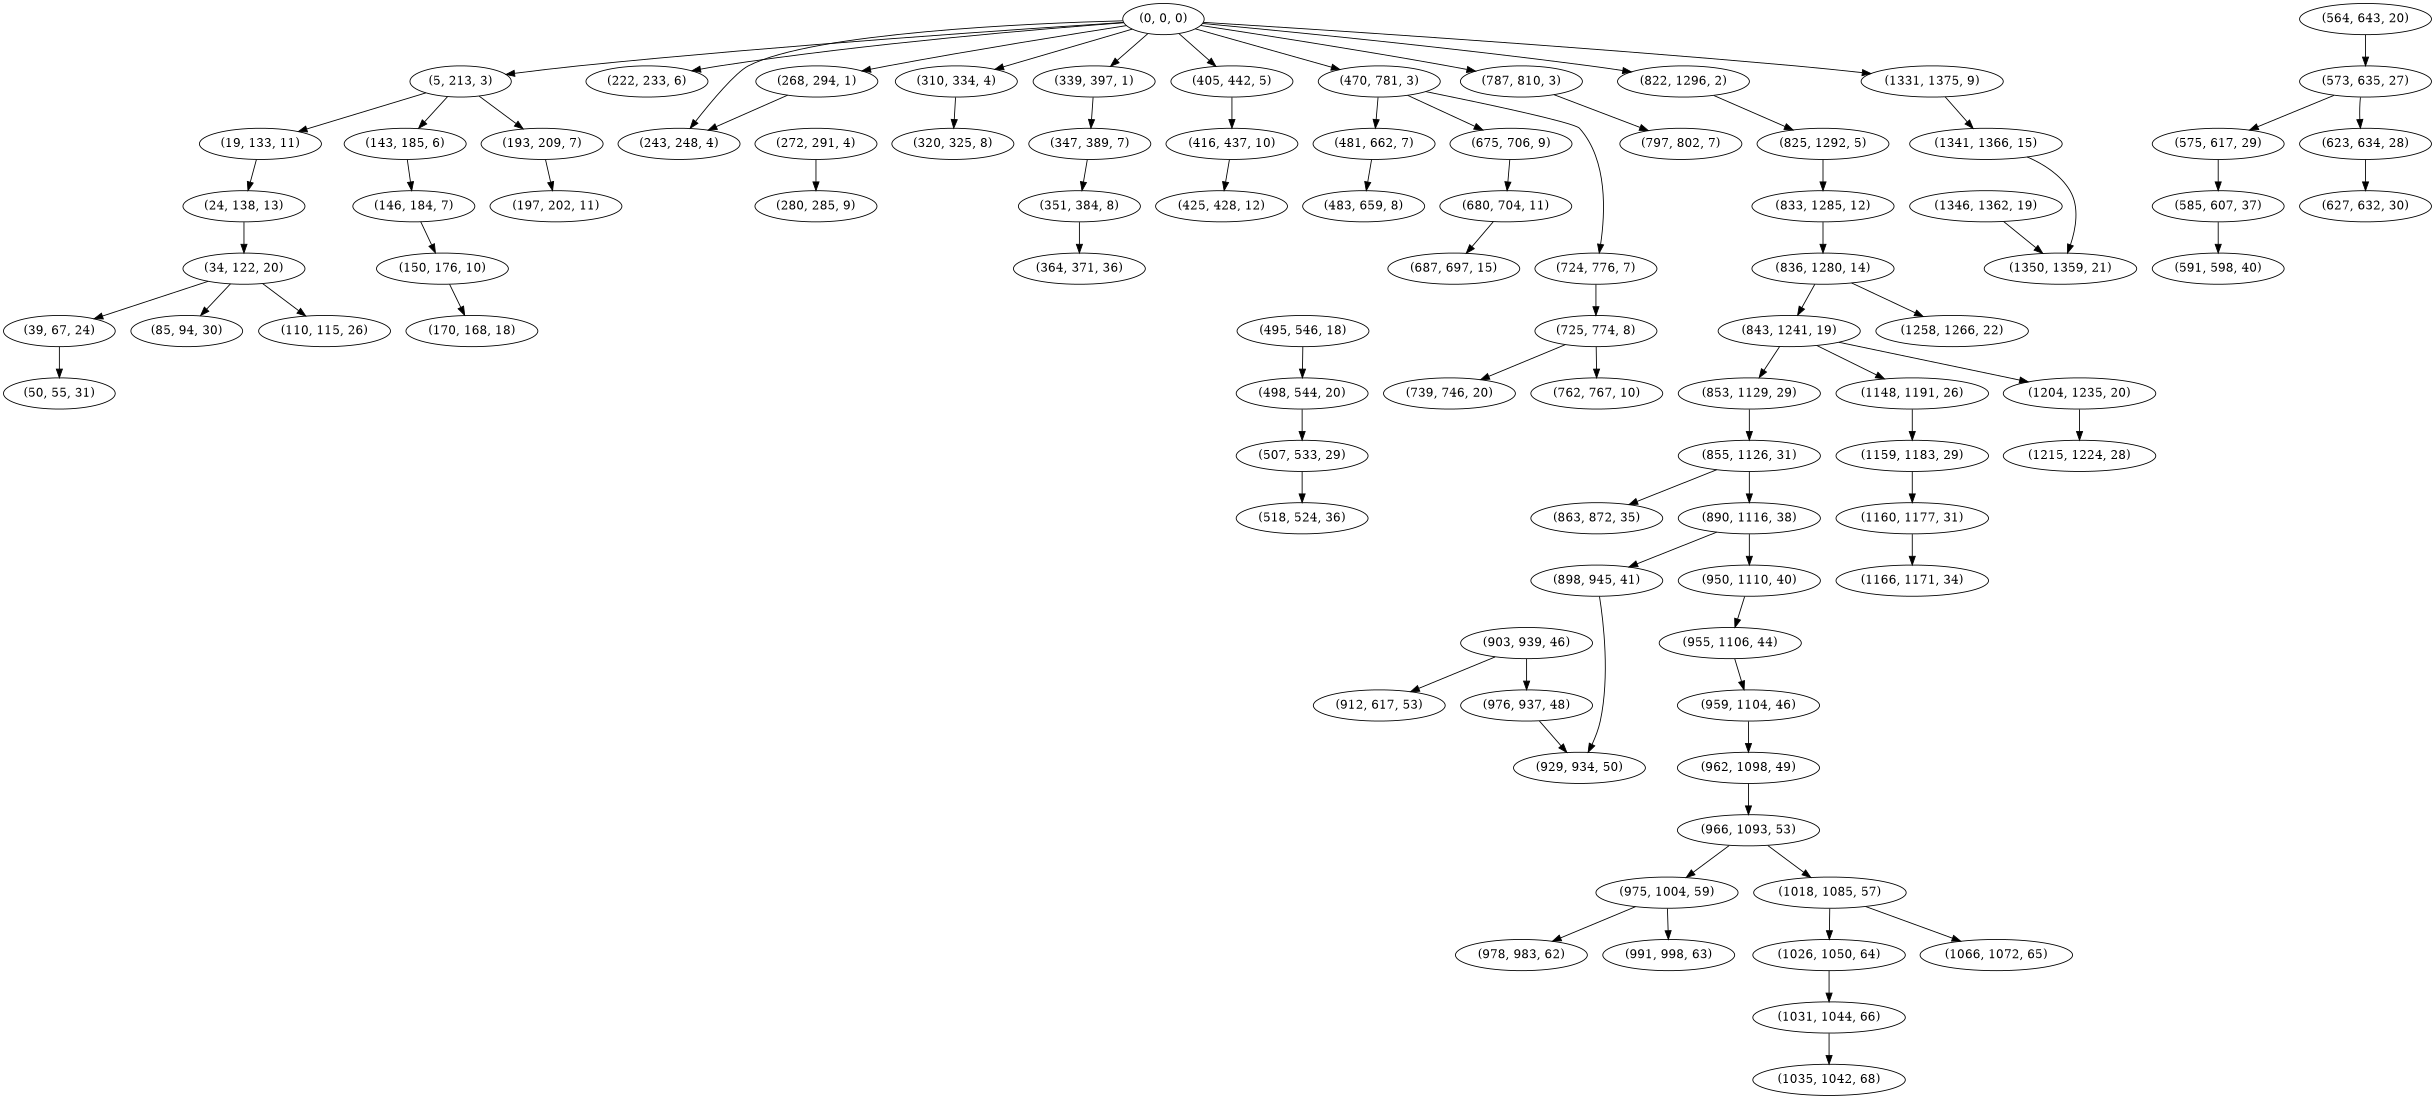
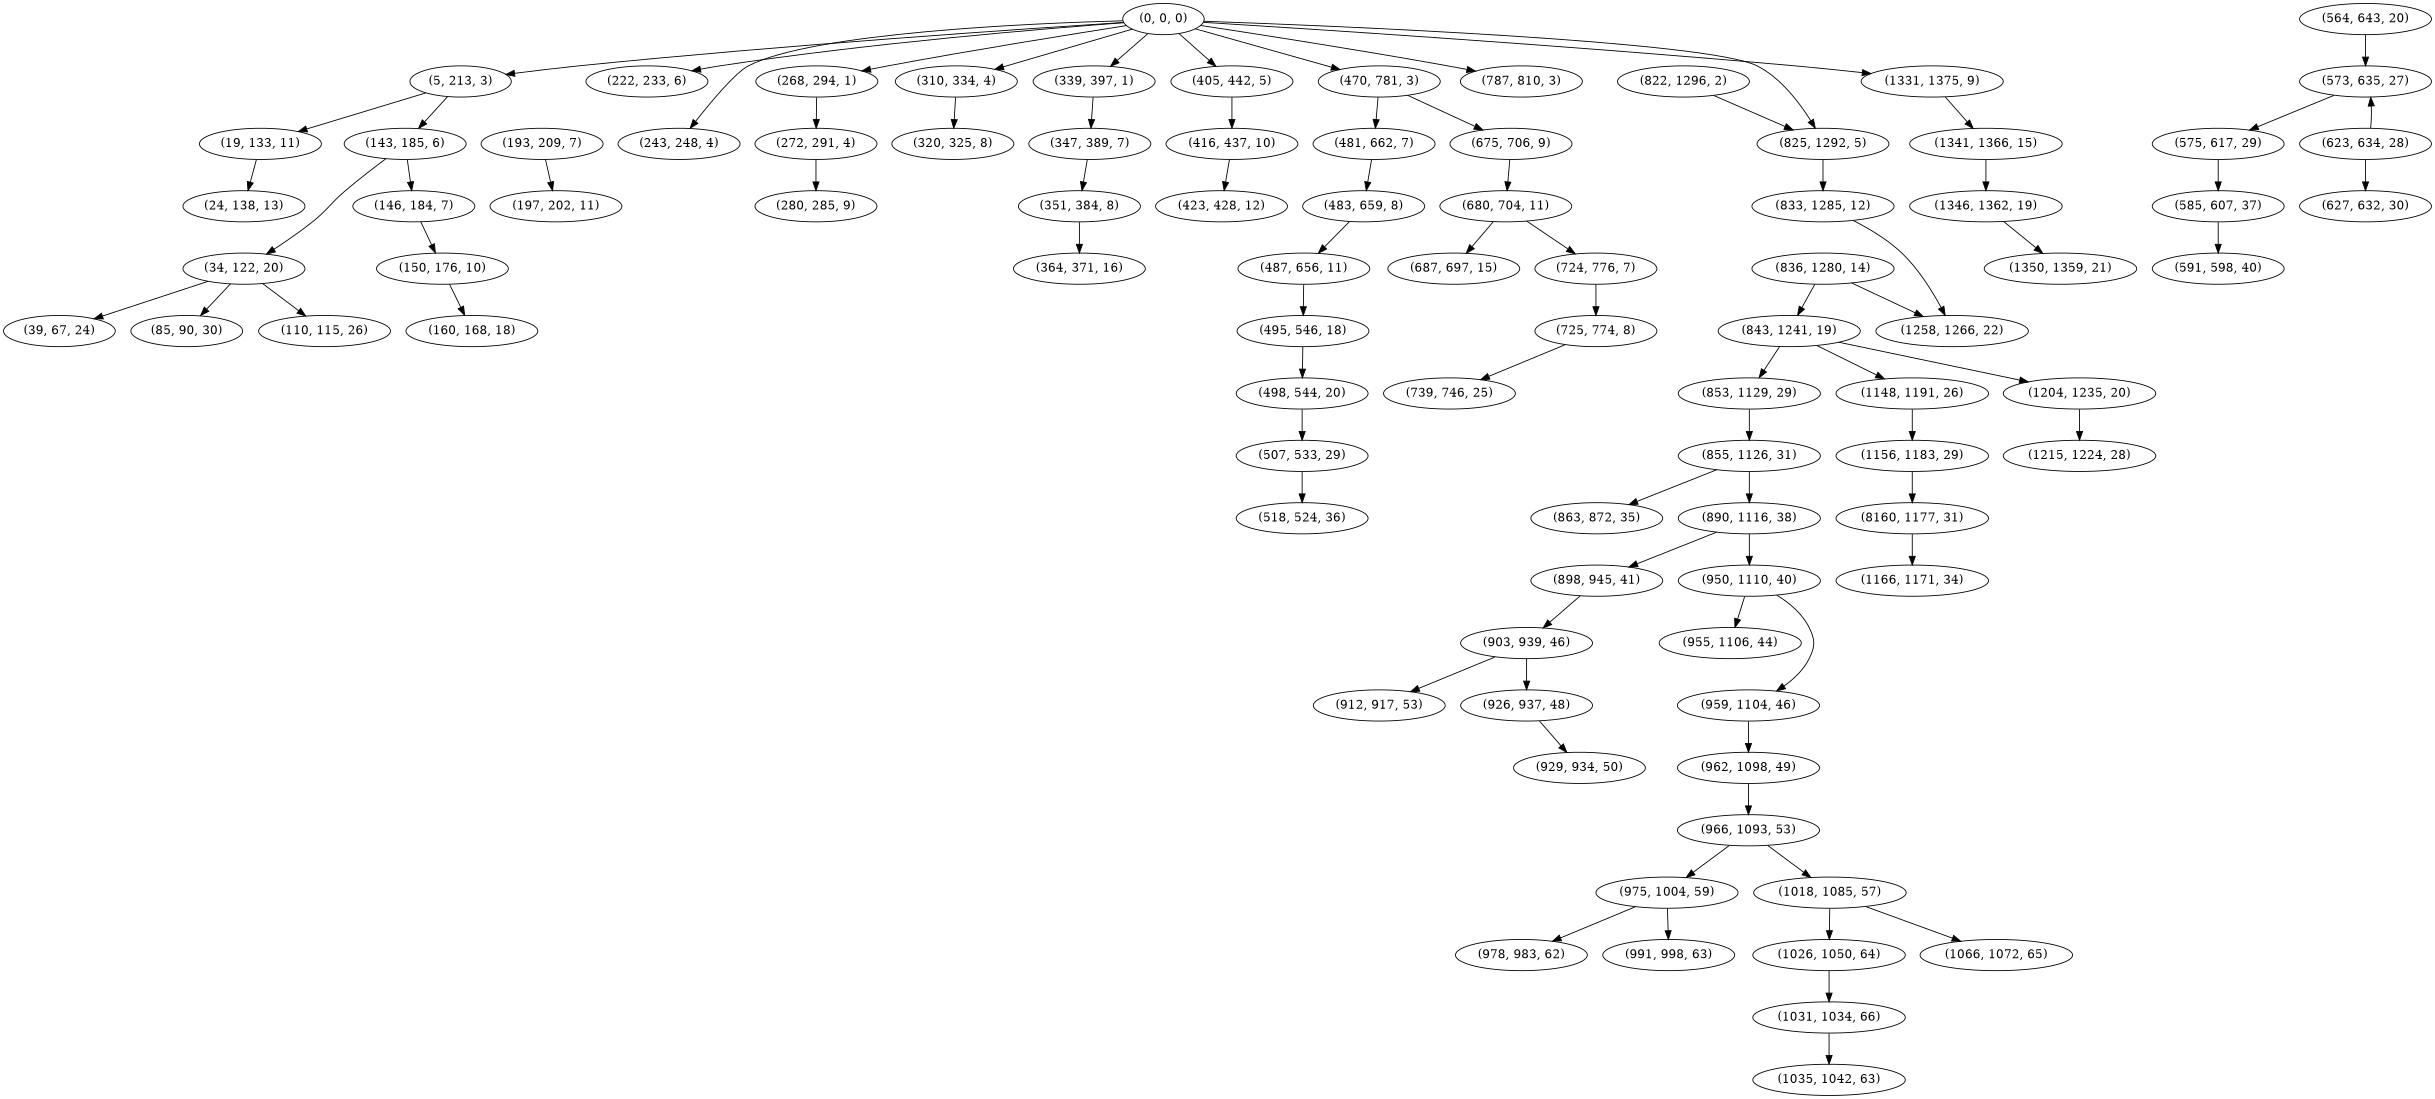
edge "(0, 0, 0)" -> "(822, 1296, 2)": now "(0, 0, 0)" -> "(825, 1292, 5)"
edge "(573, 635, 27)" -> "(623, 634, 28)": reversed
edge "(5, 213, 3)" -> "(193, 209, 7)": removed
edge "(268, 294, 1)" -> "(243, 248, 4)": now "(268, 294, 1)" -> "(272, 291, 4)"
edge "(470, 781, 3)" -> "(724, 776, 7)": now "(680, 704, 11)" -> "(724, 776, 7)"
node "(797, 802, 7)": removed
edge "(1341, 1366, 15)" -> "(1350, 1359, 21)": now "(1341, 1366, 15)" -> "(1346, 1362, 19)"
node "(425, 428, 12)": label "(425, 428, 12)" -> "(423, 428, 12)"
edge "(24, 138, 13)" -> "(34, 122, 20)": now "(143, 185, 6)" -> "(34, 122, 20)"
edge "(833, 1285, 12)" -> "(836, 1280, 14)": now "(833, 1285, 12)" -> "(1258, 1266, 22)"
node "(364, 371, 36)": label "(364, 371, 36)" -> "(364, 371, 16)"
node "(487, 656, 11)": added
node "(85, 94, 30)": label "(85, 94, 30)" -> "(85, 90, 30)"
node "(170, 168, 18)": label "(170, 168, 18)" -> "(160, 168, 18)"
node "(50, 55, 31)": removed
node "(739, 746, 20)": label "(739, 746, 20)" -> "(739, 746, 25)"
node "(762, 767, 10)": removed
node "(1159, 1183, 29)": label "(1159, 1183, 29)" -> "(1156, 1183, 29)"
node "(1160, 1177, 31)": label "(1160, 1177, 31)" -> "(8160, 1177, 31)"
edge "(955, 1106, 44)" -> "(959, 1104, 46)": now "(950, 1110, 40)" -> "(959, 1104, 46)"
edge "(898, 945, 41)" -> "(929, 934, 50)": now "(898, 945, 41)" -> "(903, 939, 46)"
node "(912, 617, 53)": label "(912, 617, 53)" -> "(912, 917, 53)"
node "(976, 937, 48)": label "(976, 937, 48)" -> "(926, 937, 48)"
node "(1031, 1044, 66)": label "(1031, 1044, 66)" -> "(1031, 1034, 66)"
node "(1035, 1042, 68)": label "(1035, 1042, 68)" -> "(1035, 1042, 63)"
